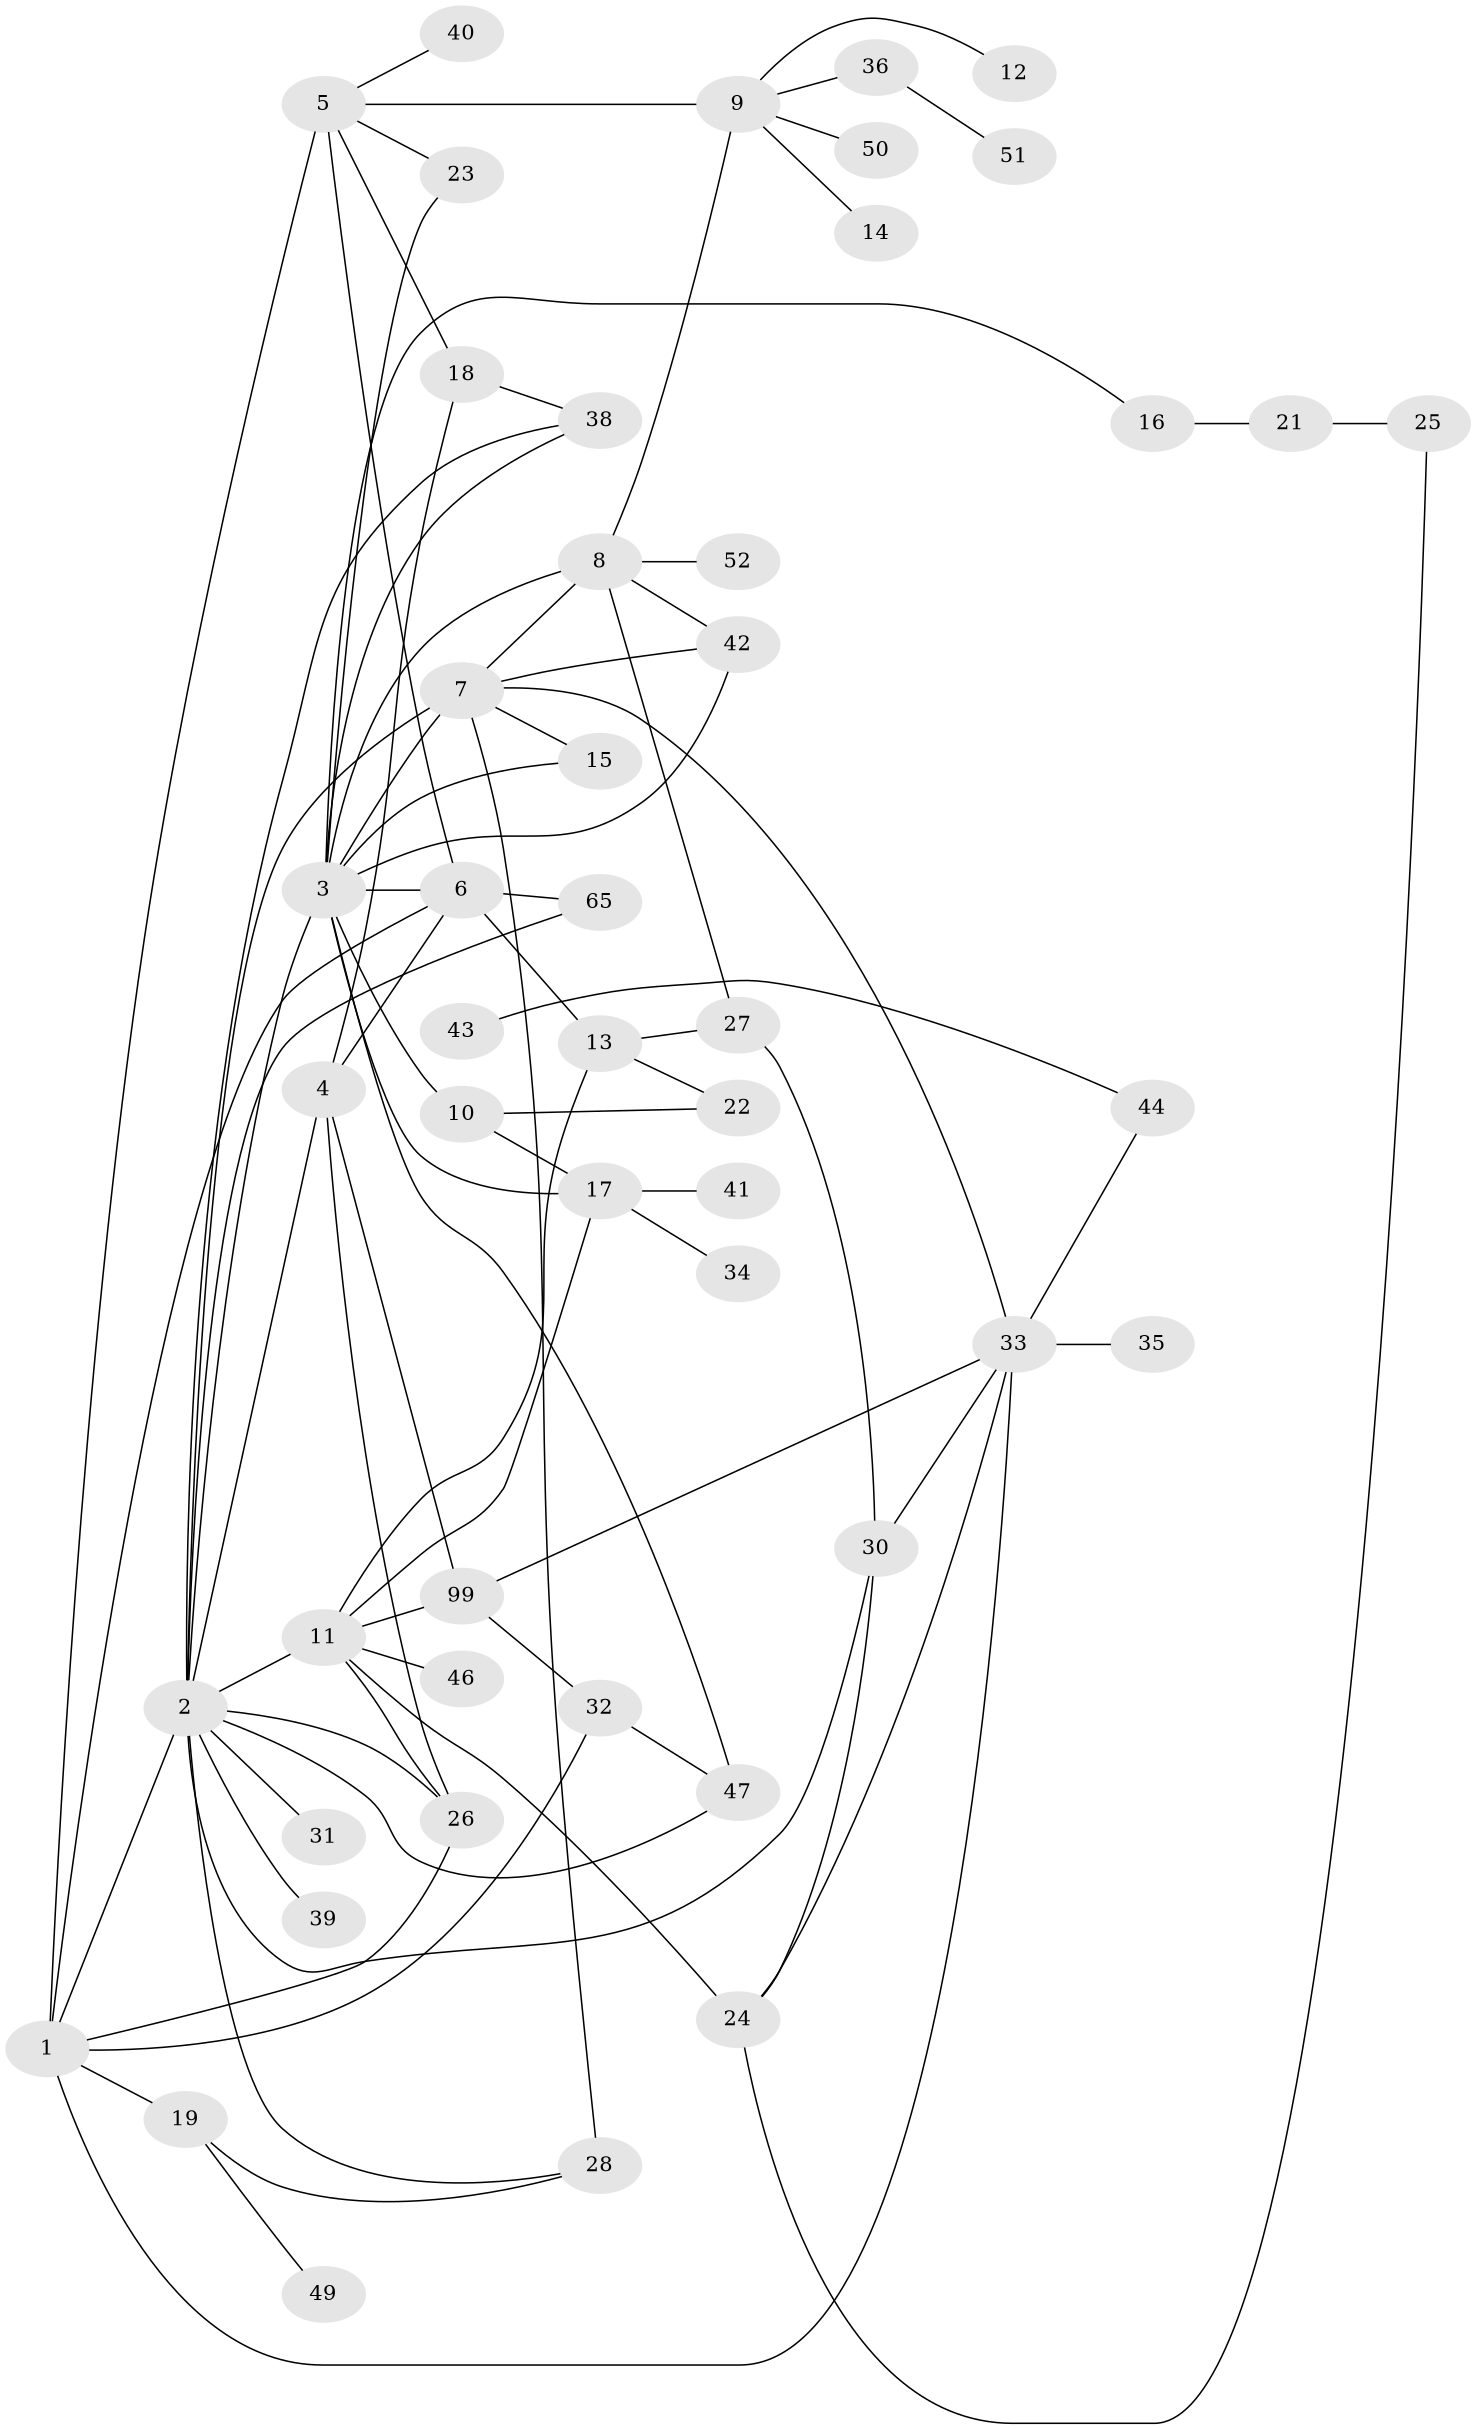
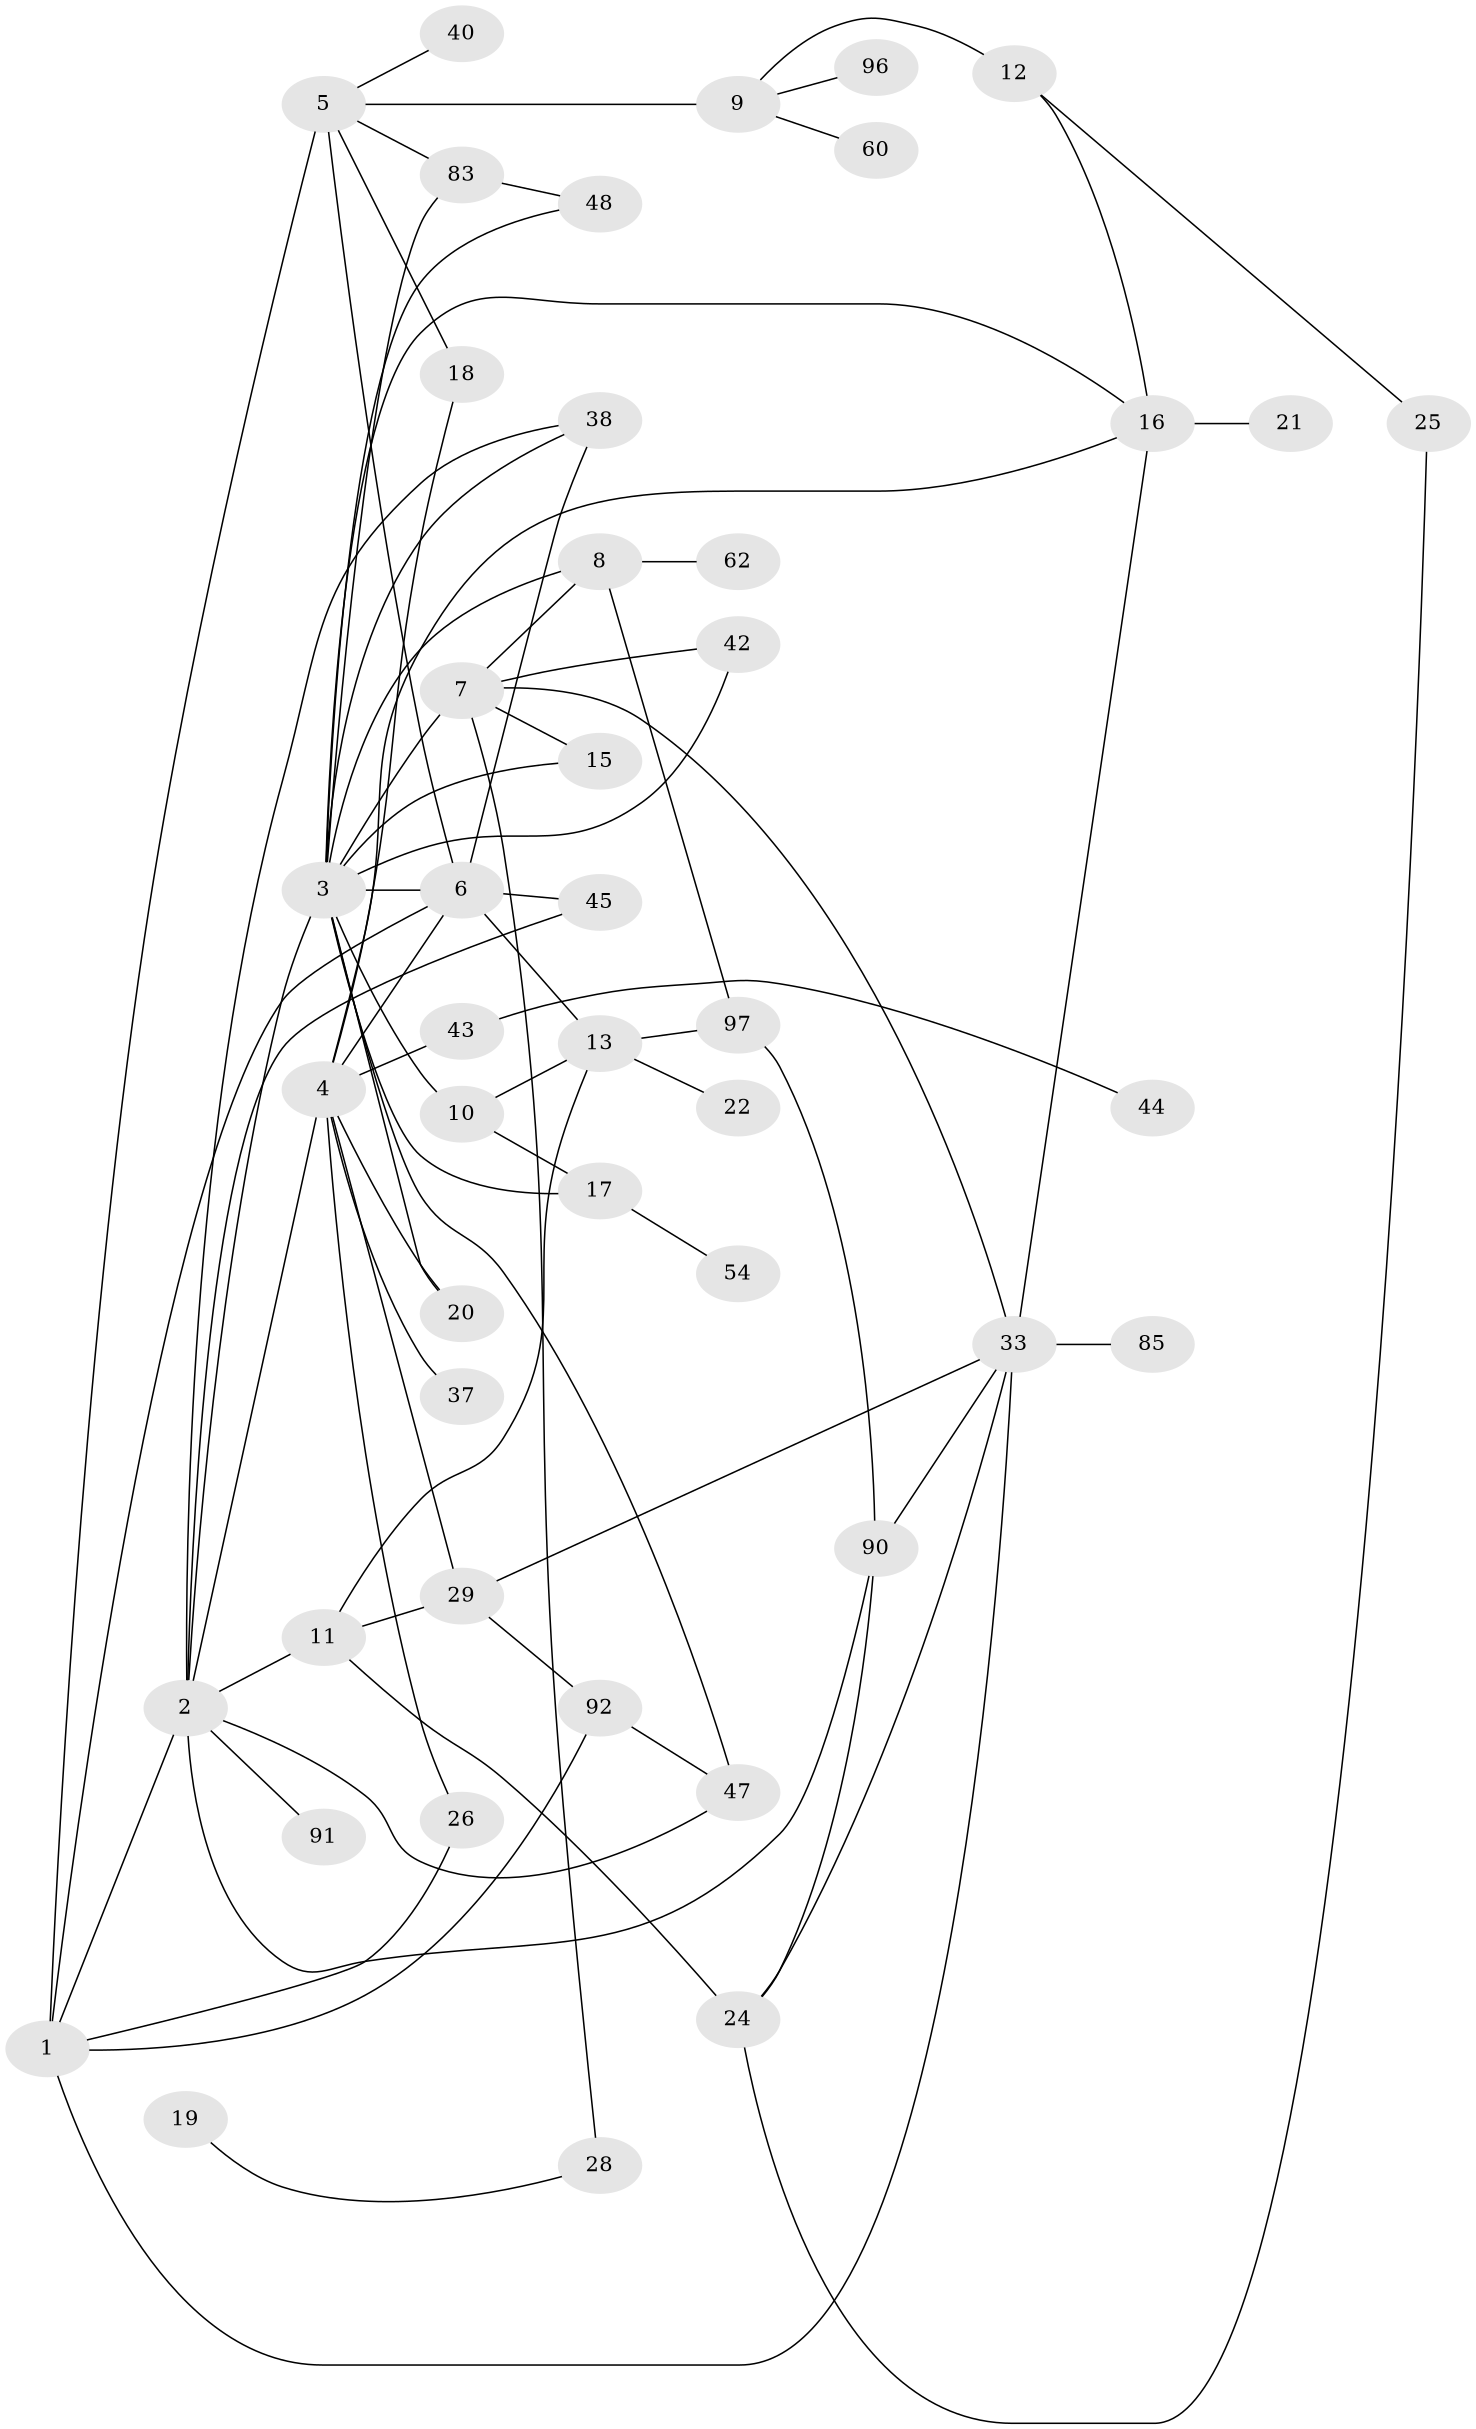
node "36": label "36" -> "96"
node "50": label "50" -> "60"
node "51": removed
node "23": label "23" -> "83"
node "48": added
node "14": removed
edge "12" -- "16": added
edge "9" -- "8": removed
edge "18" -- "38": now "6" -- "38"
edge "21" -- "25": now "12" -- "25"
edge "16" -- "4": added
node "52": label "52" -> "62"
edge "8" -- "42": removed
edge "7" -- "2": removed
node "65": label "65" -> "45"
node "27": label "27" -> "97"
edge "43" -- "4": added
edge "22" -- "10": now "13" -- "10"
node "41": removed
edge "44" -- "33": now "16" -- "33"
node "34": label "34" -> "54"
node "20": added
node "35": label "35" -> "85"
node "37": added
edge "17" -- "11": removed
node "30": label "30" -> "90"
node "99": label "99" -> "29"
node "46": removed
node "32": label "32" -> "92"
edge "11" -- "26": removed
edge "2" -- "26": removed
node "31": label "31" -> "91"
node "39": removed
edge "2" -- "28": removed
edge "1" -- "19": removed
node "49": removed
